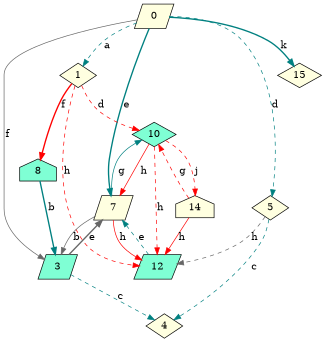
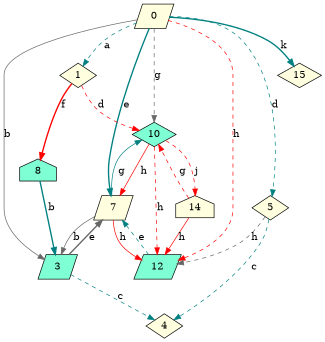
edge "0" -> "10": added, label "g"
edge "0" -> "3": label "f" -> "b"
edge "1" -> "12": now "0" -> "12"
